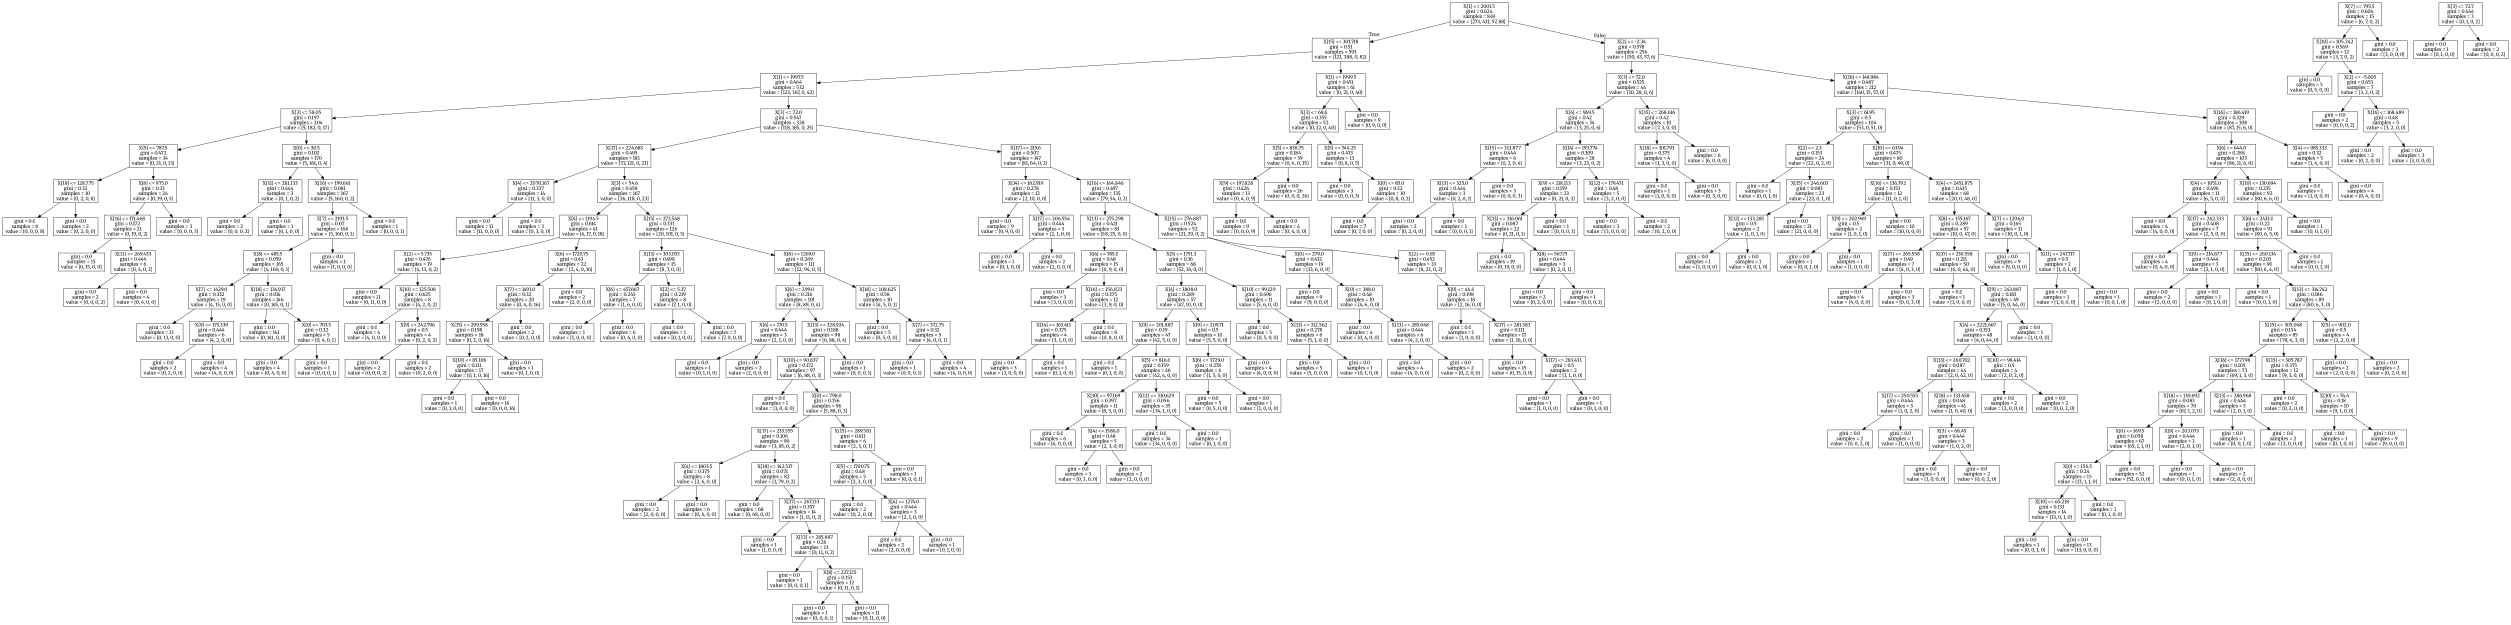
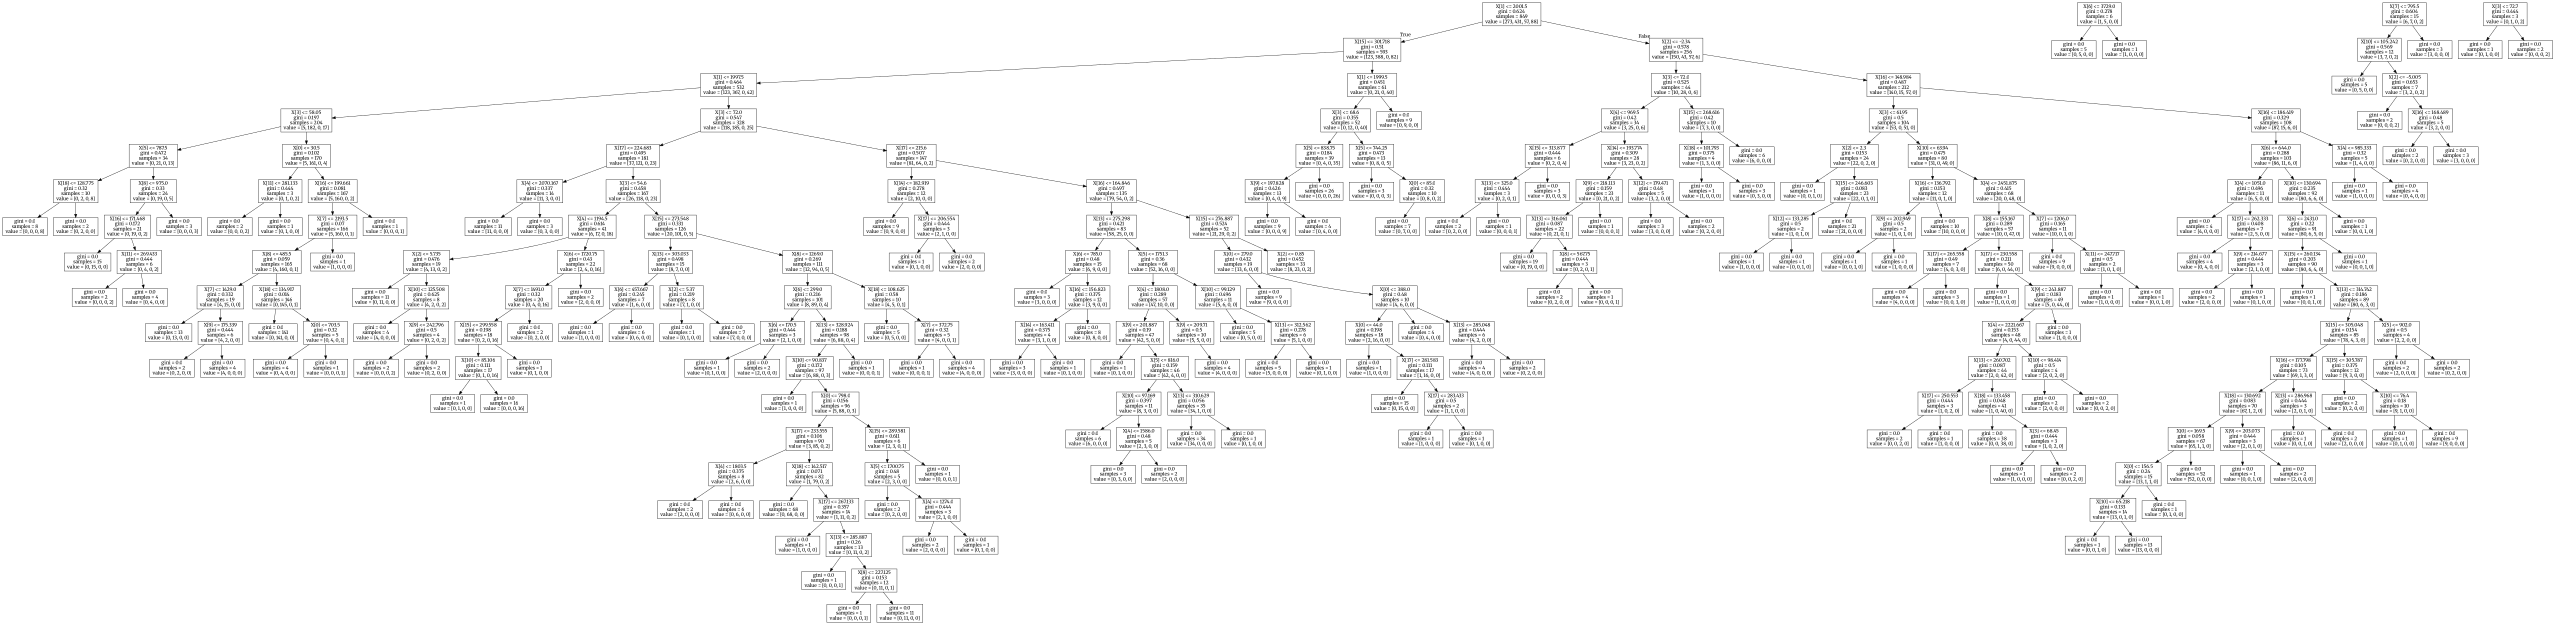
edge "X[2] <= 0.85 gini = 0.452 samples = 33 value = [8, 23, 0, 2]" -> "X[0] <= 44.0 gini = 0.198 samples = 18 value = [2, 16, 0, 0]": now "X[0] <= 388.0 gini = 0.48 samples = 10 value = [4, 6, 0, 0]" -> "X[0] <= 44.0 gini = 0.198 samples = 18 value = [2, 16, 0, 0]"
edge "X[9] <= 209.71 gini = 0.5 samples = 10 value = [5, 5, 0, 0]" -> "X[6] <= 3729.0 gini = 0.278 samples = 6 value = [1, 5, 0, 0]": removed
node "gini = 0.0 samples = 38 value = [0, 0, 38, 0]": added
